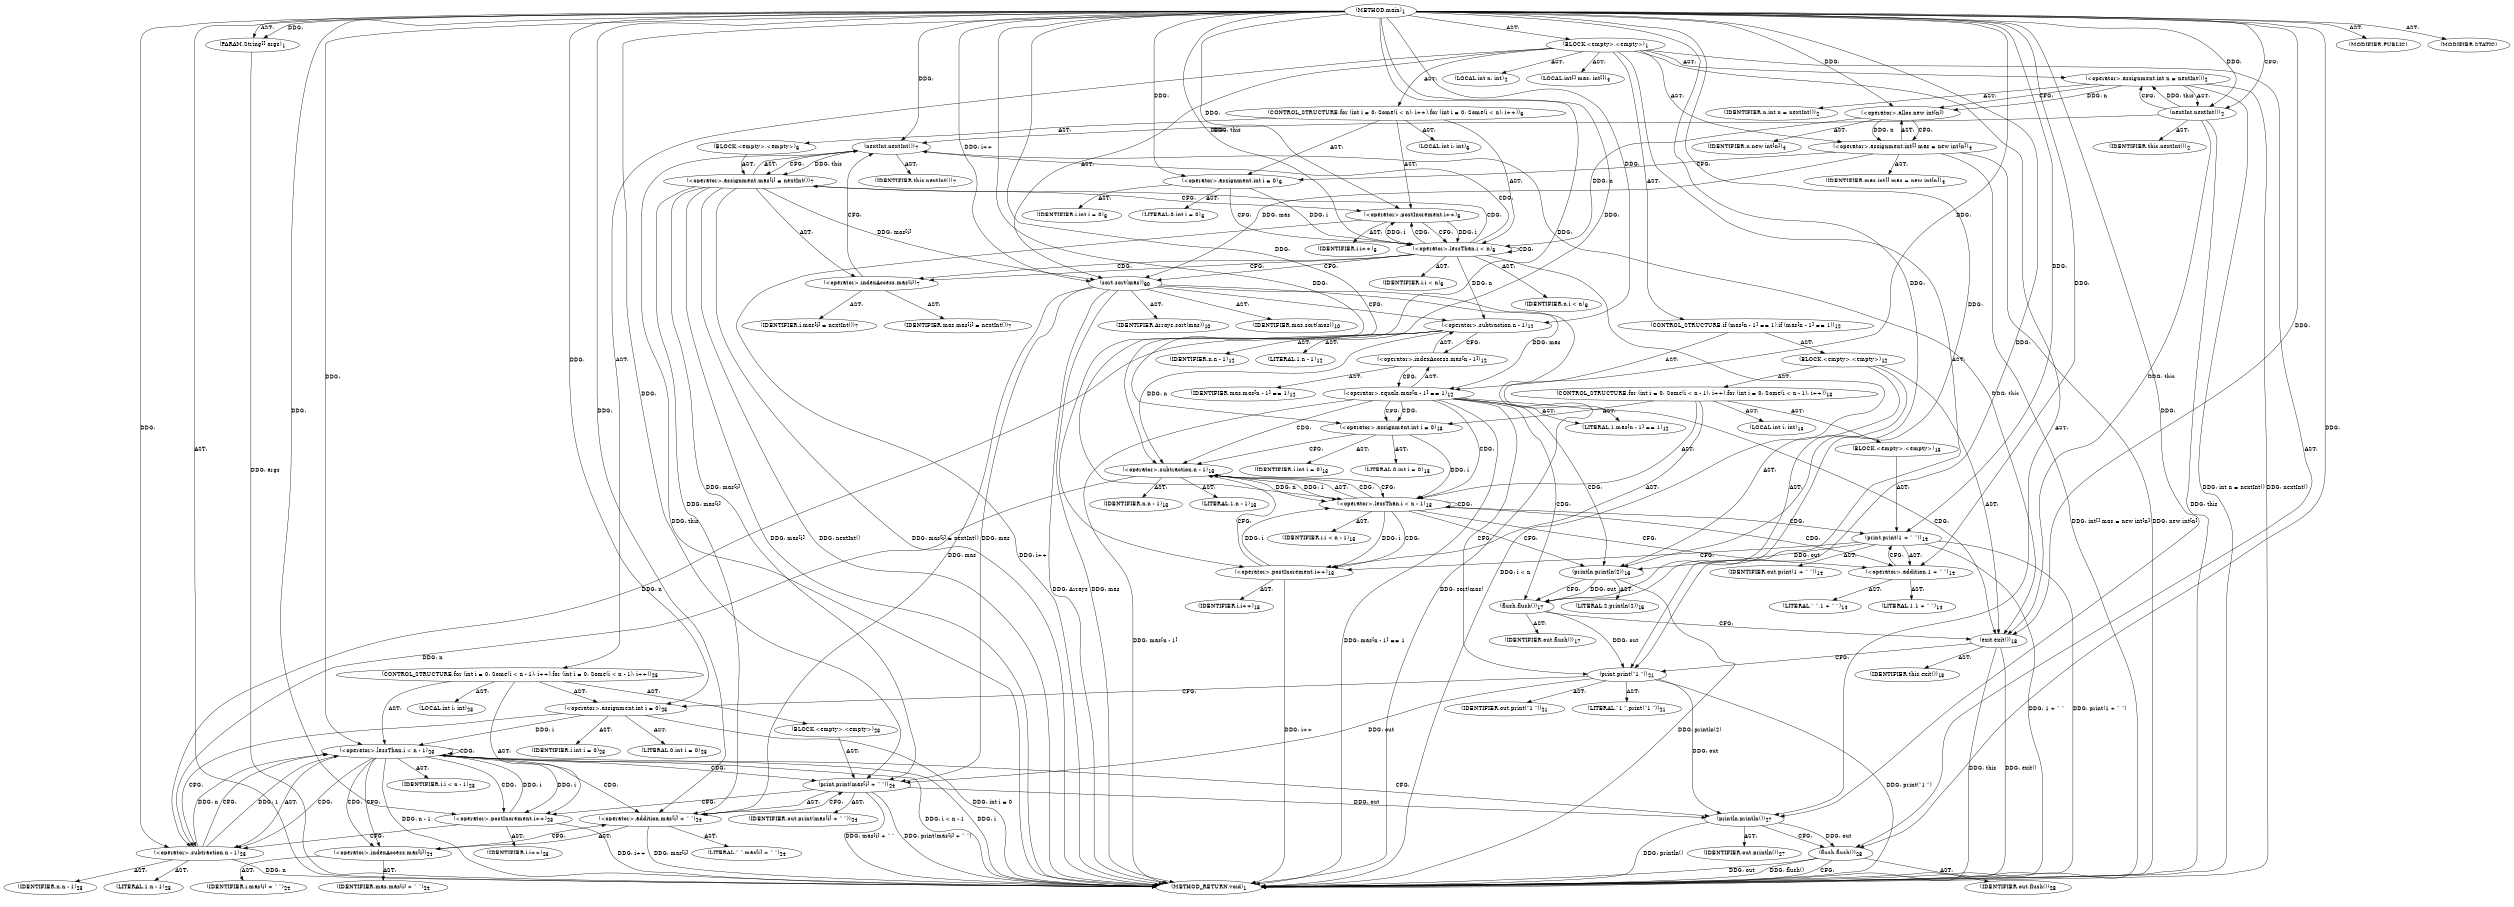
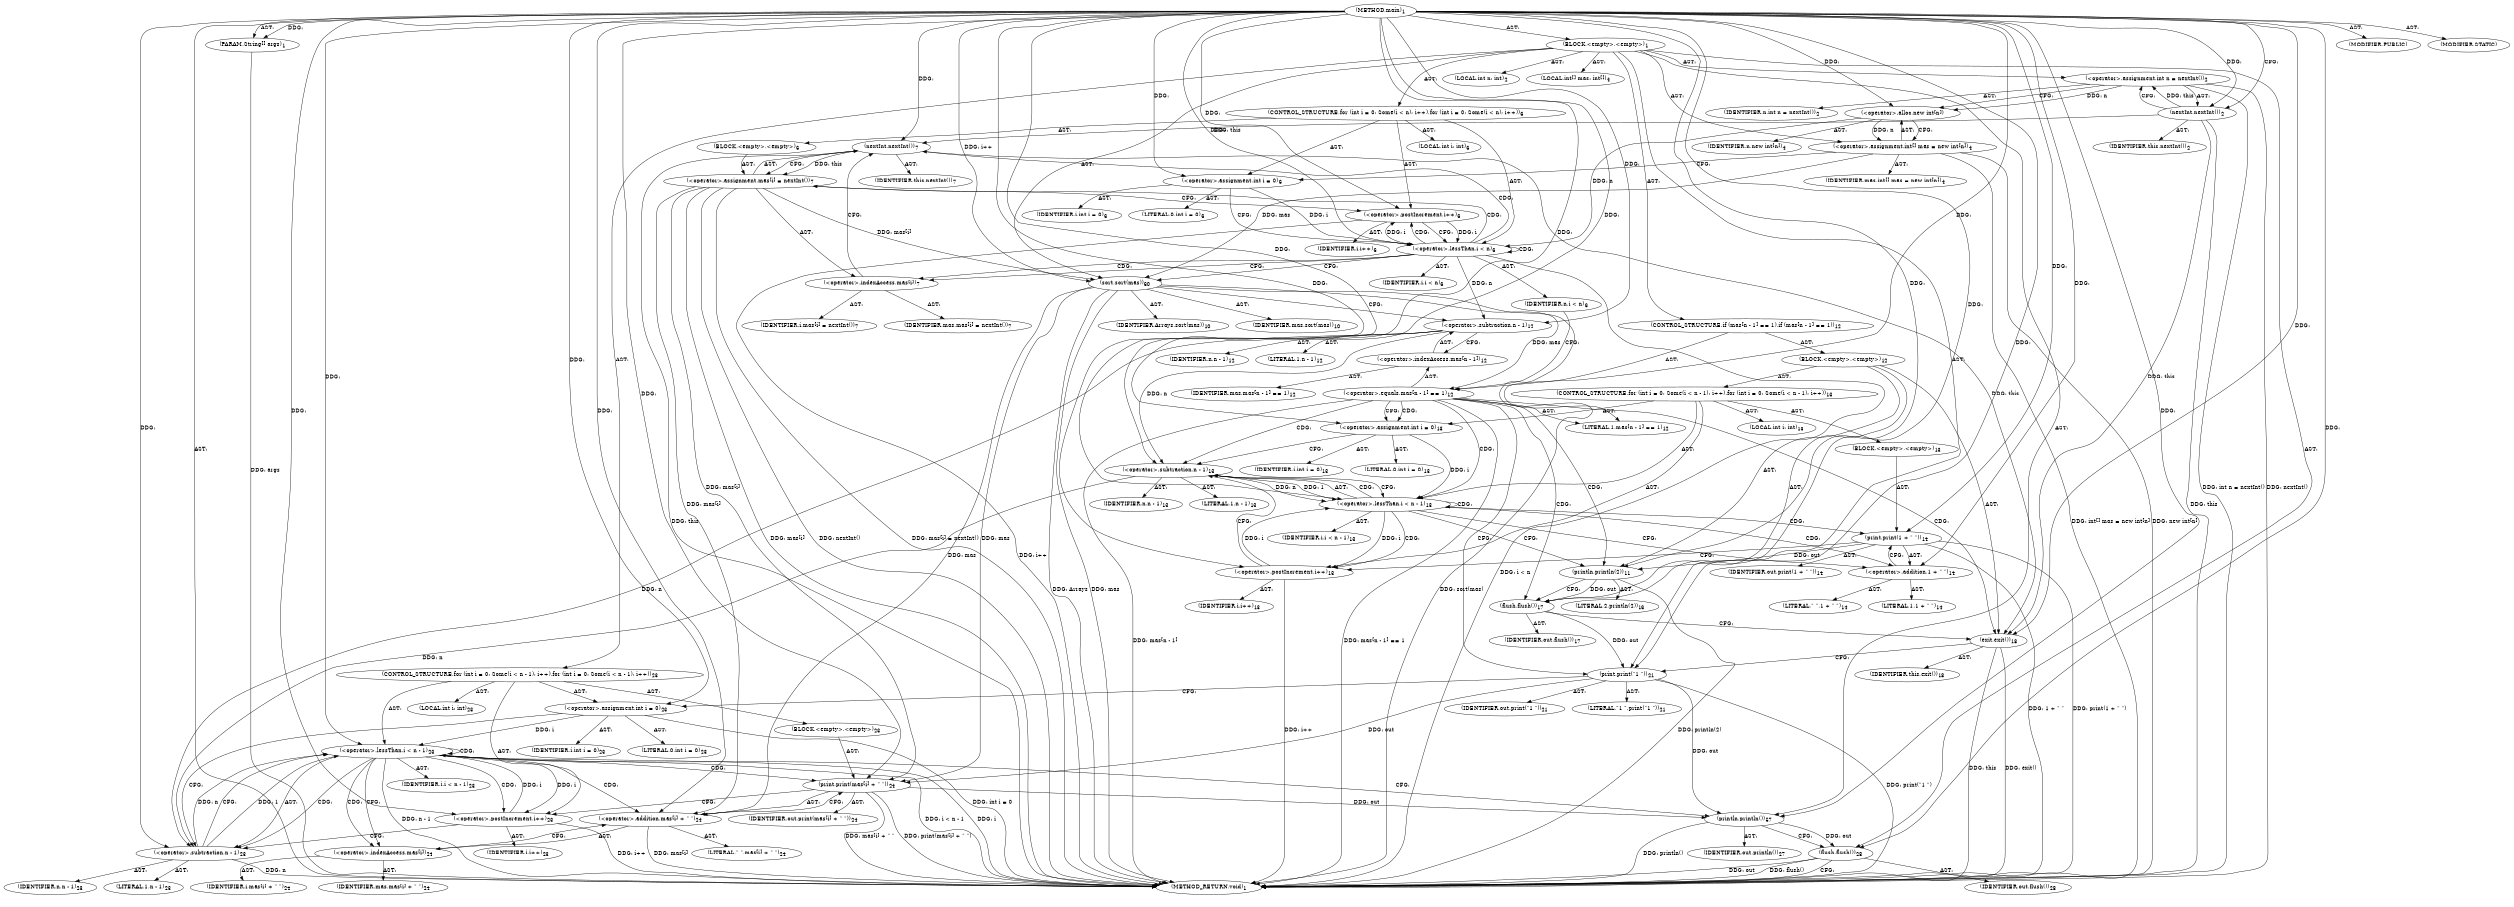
edge "(<operator>.indexAccess,mas[n - 1])" -> "(<operator>.equals,mas[n - 1] == 1)": now "(IDENTIFIER,n,i < n)" -> "(<operator>.equals,mas[n - 1] == 1)"
node "(println,println(2))": text "16" -> "11"
node "(println,println())": text "27" -> "57"
